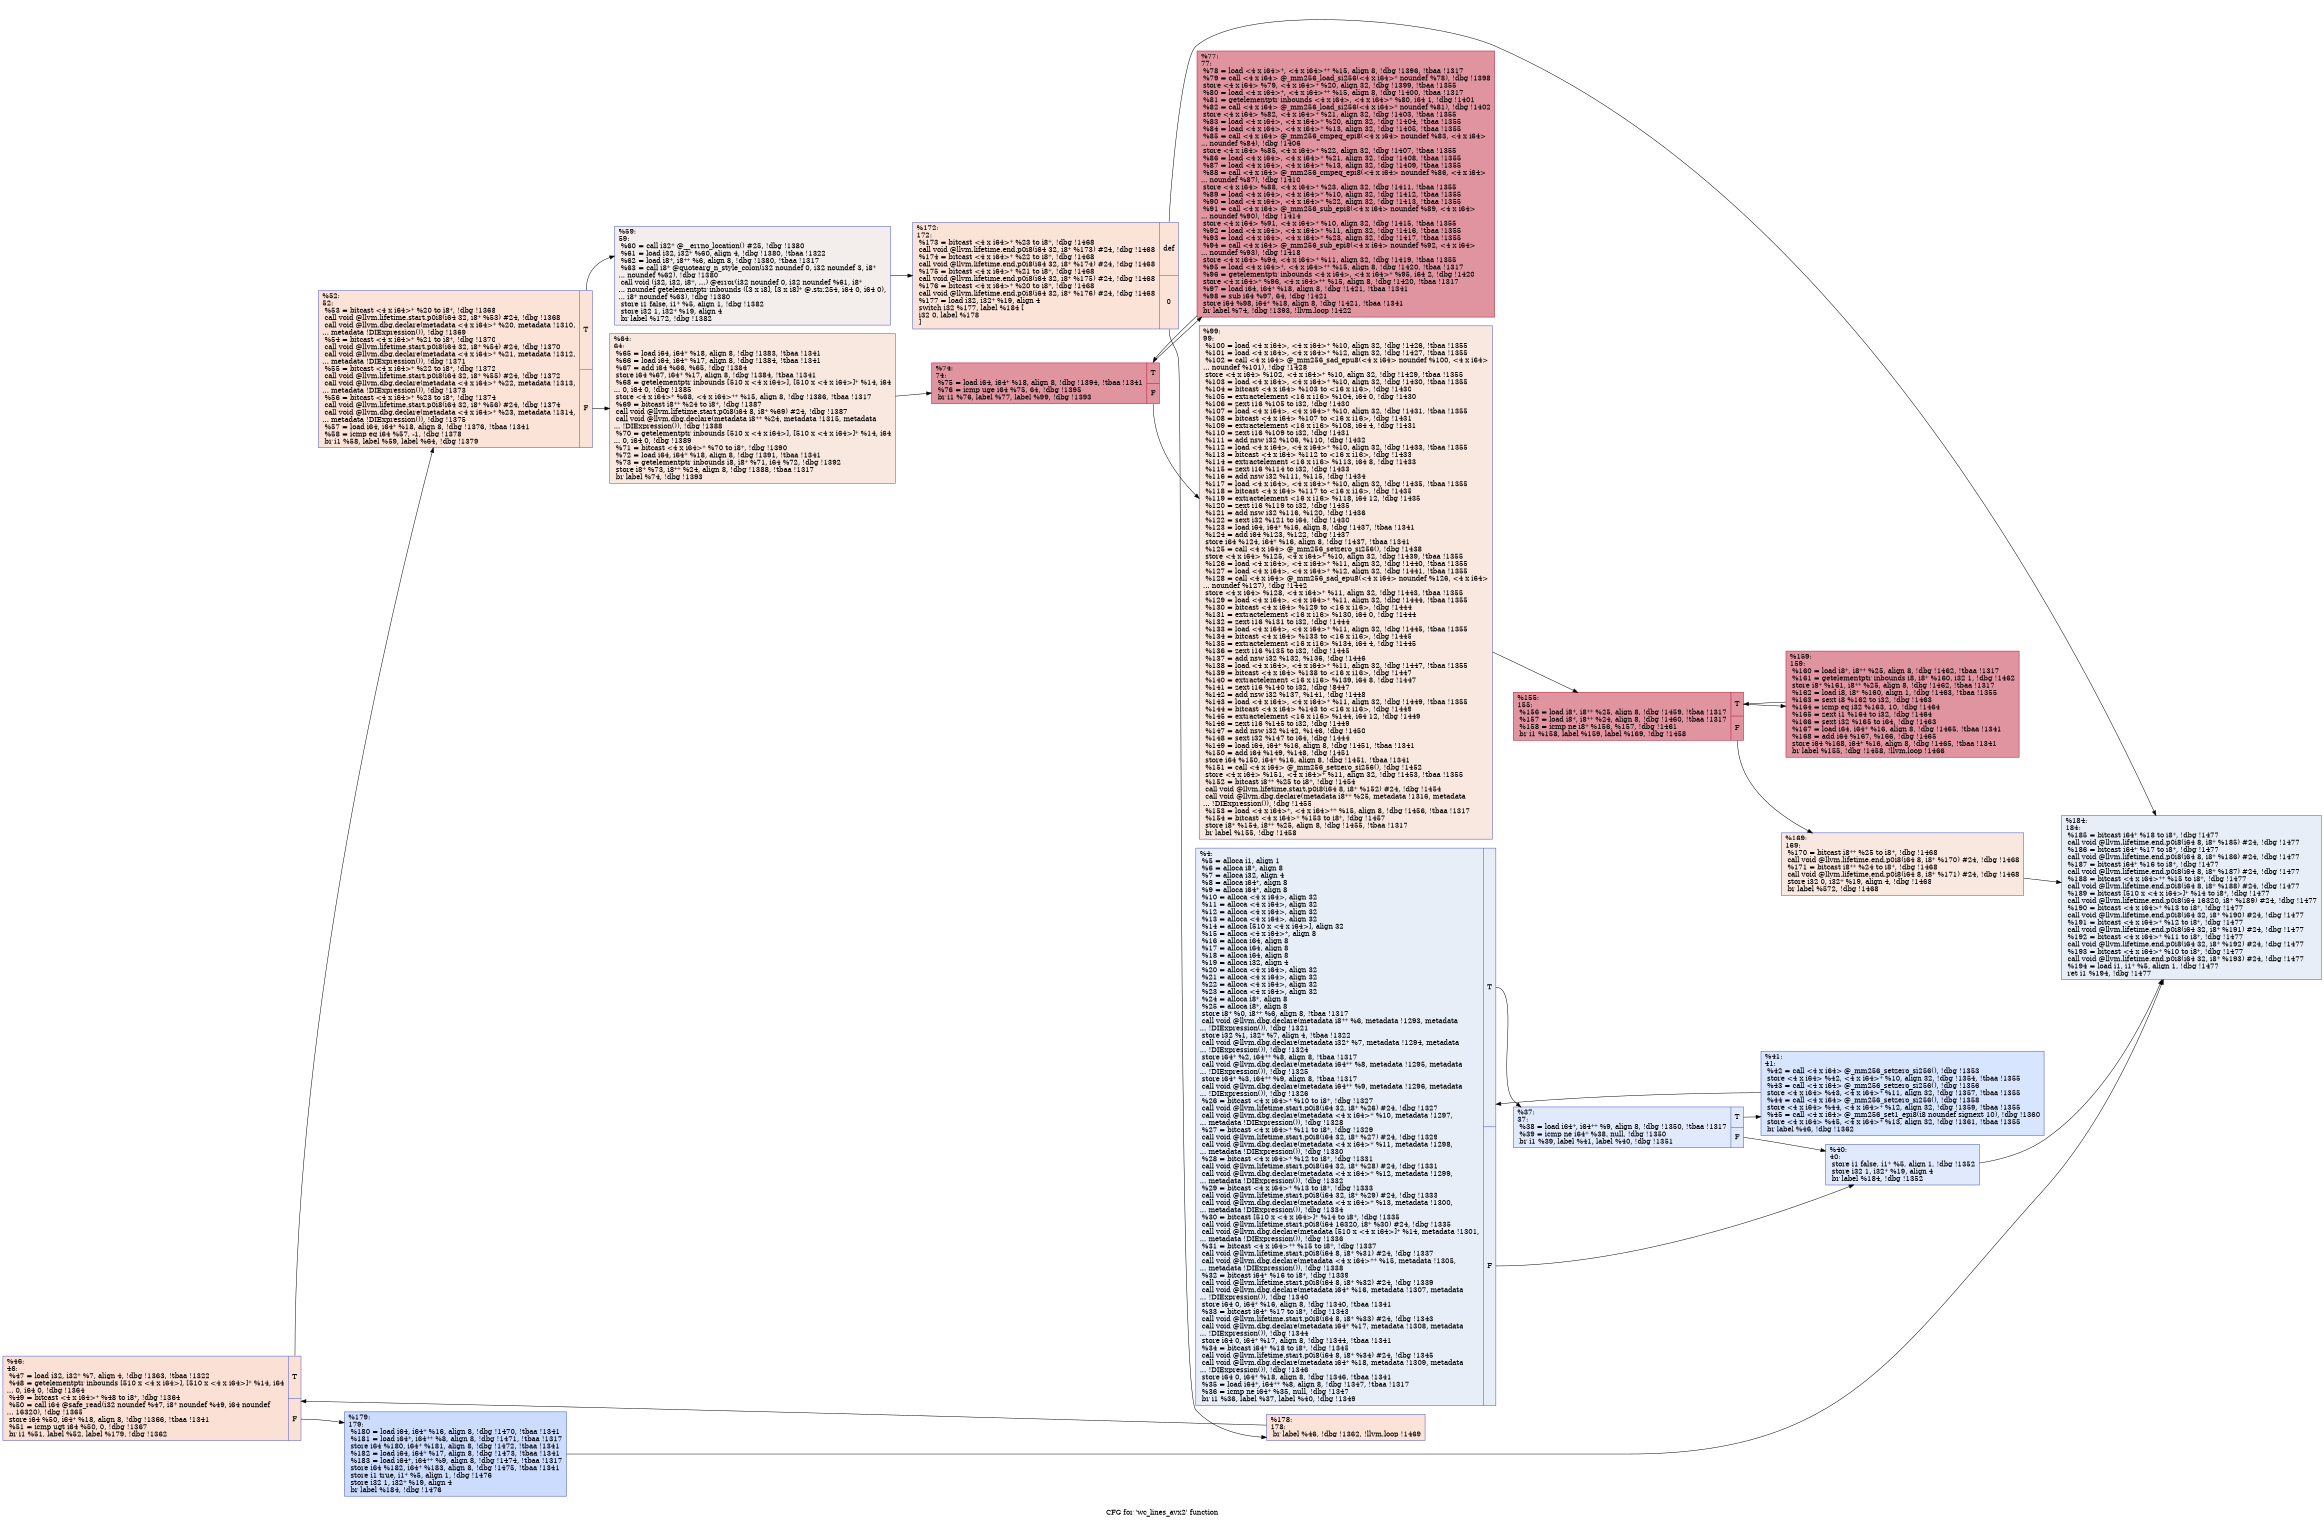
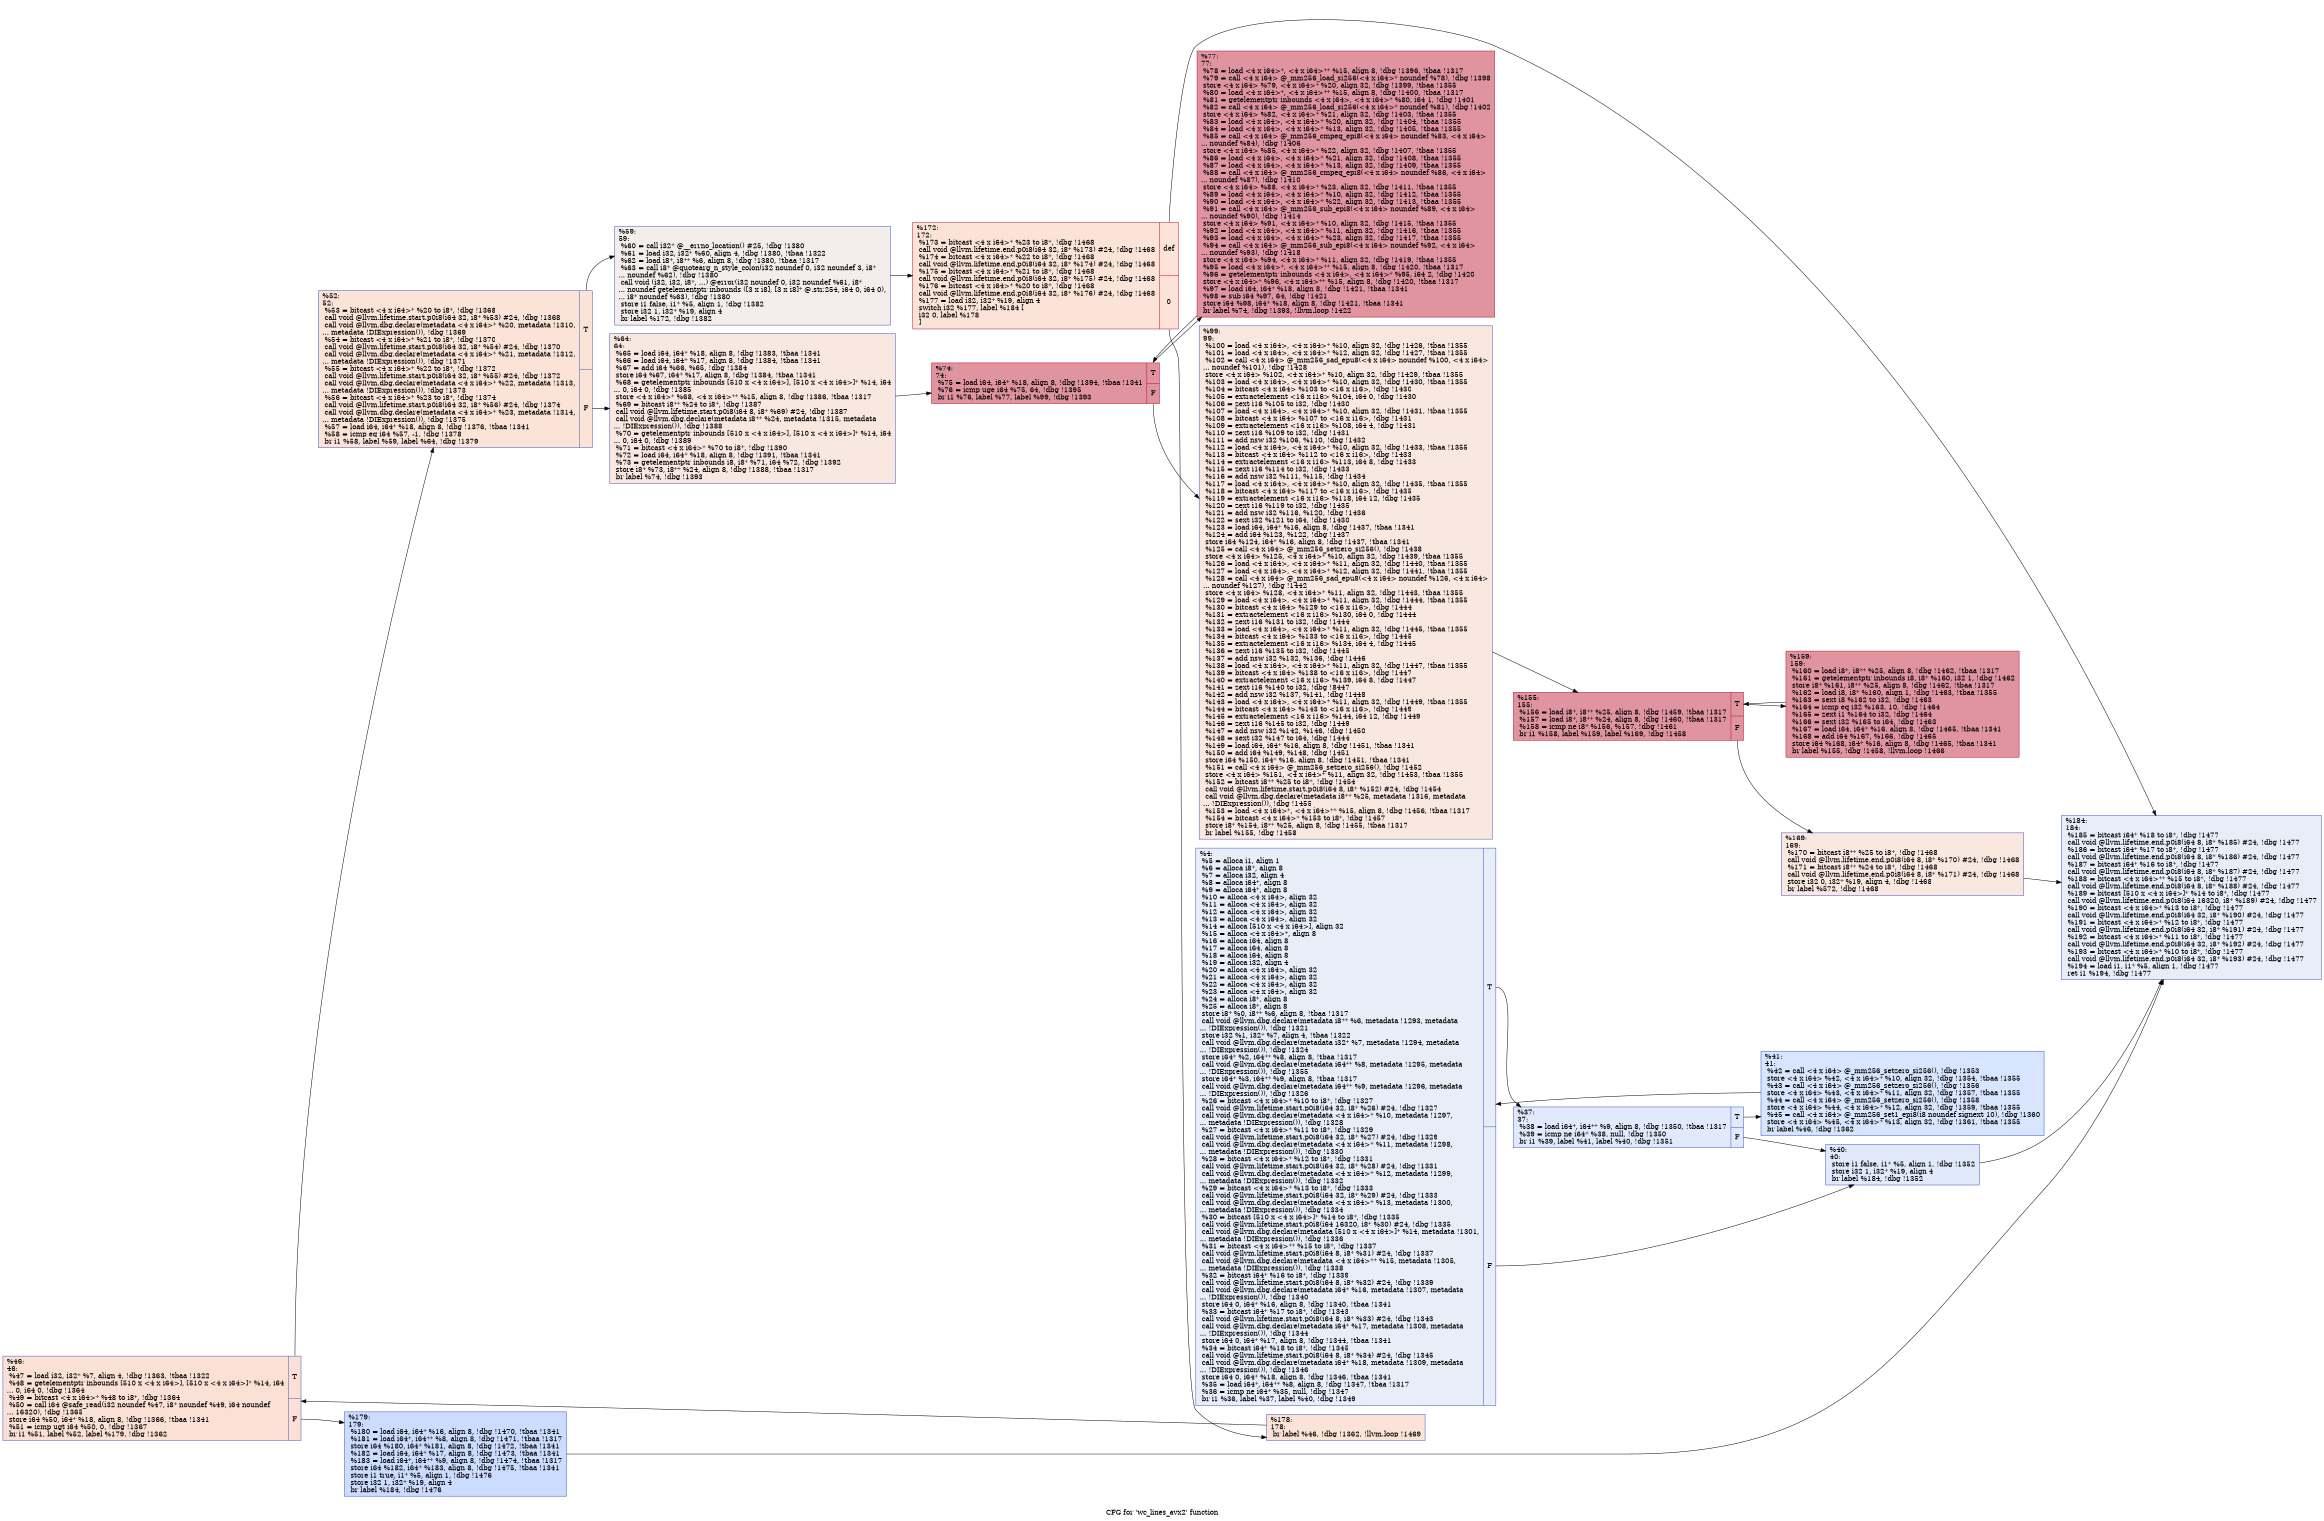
node "%172:": color #3d50c3ff -> #b70d28ff
node "%4:": text "... !DIExpression()), !dbg !1325" -> "... !DIExpression()), !dbg !1355"
